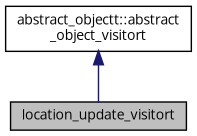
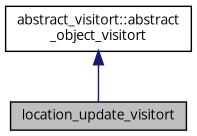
node "abstract_objectt::abstract _object_visitort": label "abstract_objectt::abstract _object_visitort" -> "abstract_visitort::abstract _object_visitort"
